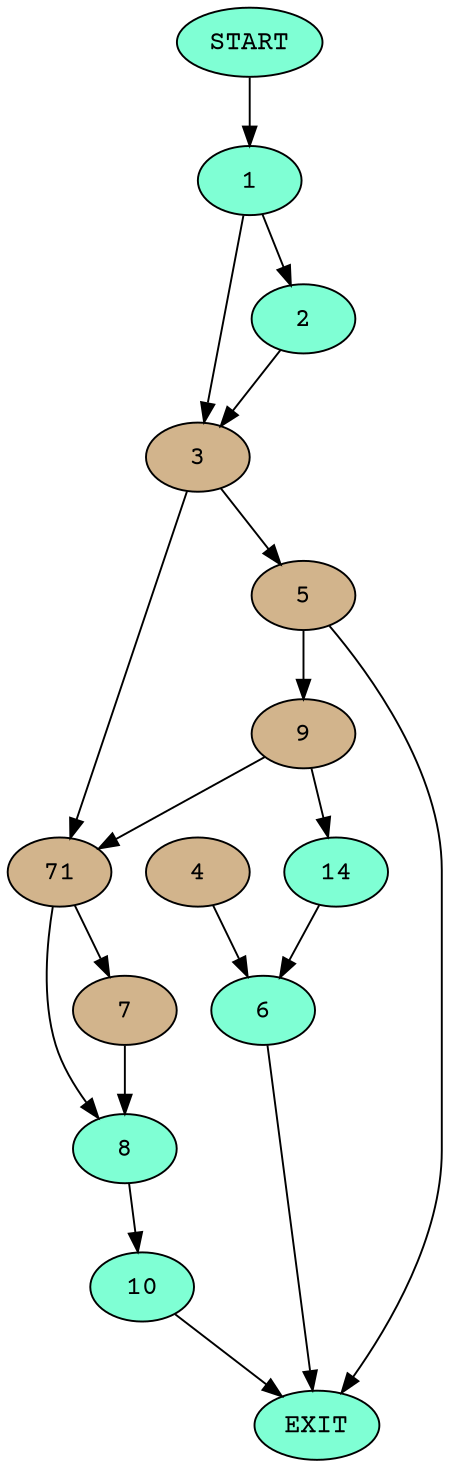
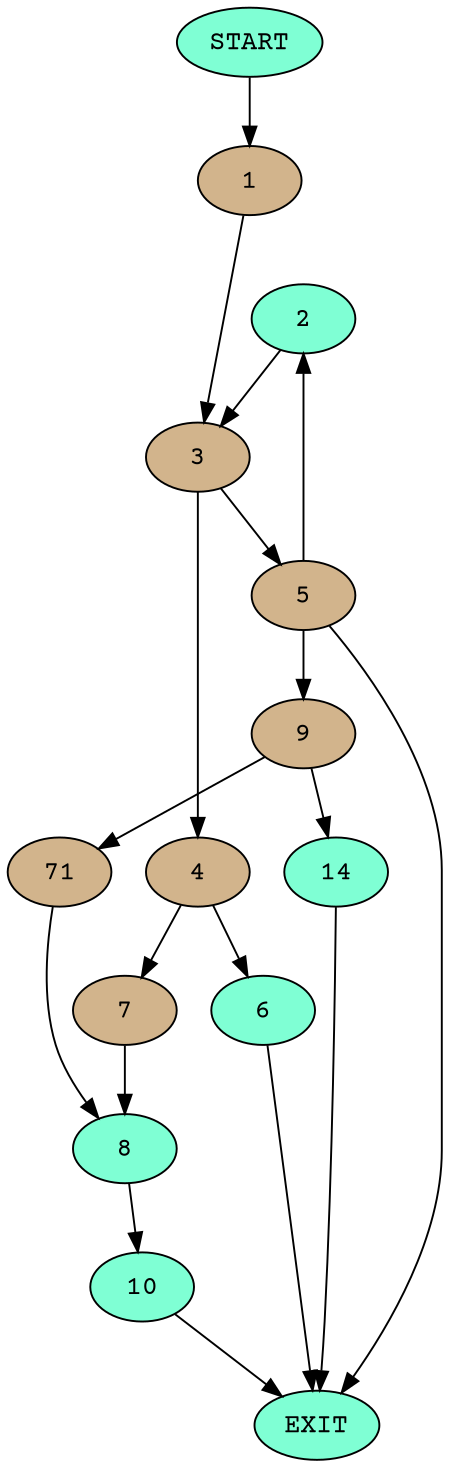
node "1": fillcolor aquamarine -> tan
edge "1" -> "2": now "5" -> "2"
edge "3" -> "71": now "3" -> "4"
edge "71" -> "7": now "4" -> "7"
edge "14" -> "6": now "14" -> "EXIT"
